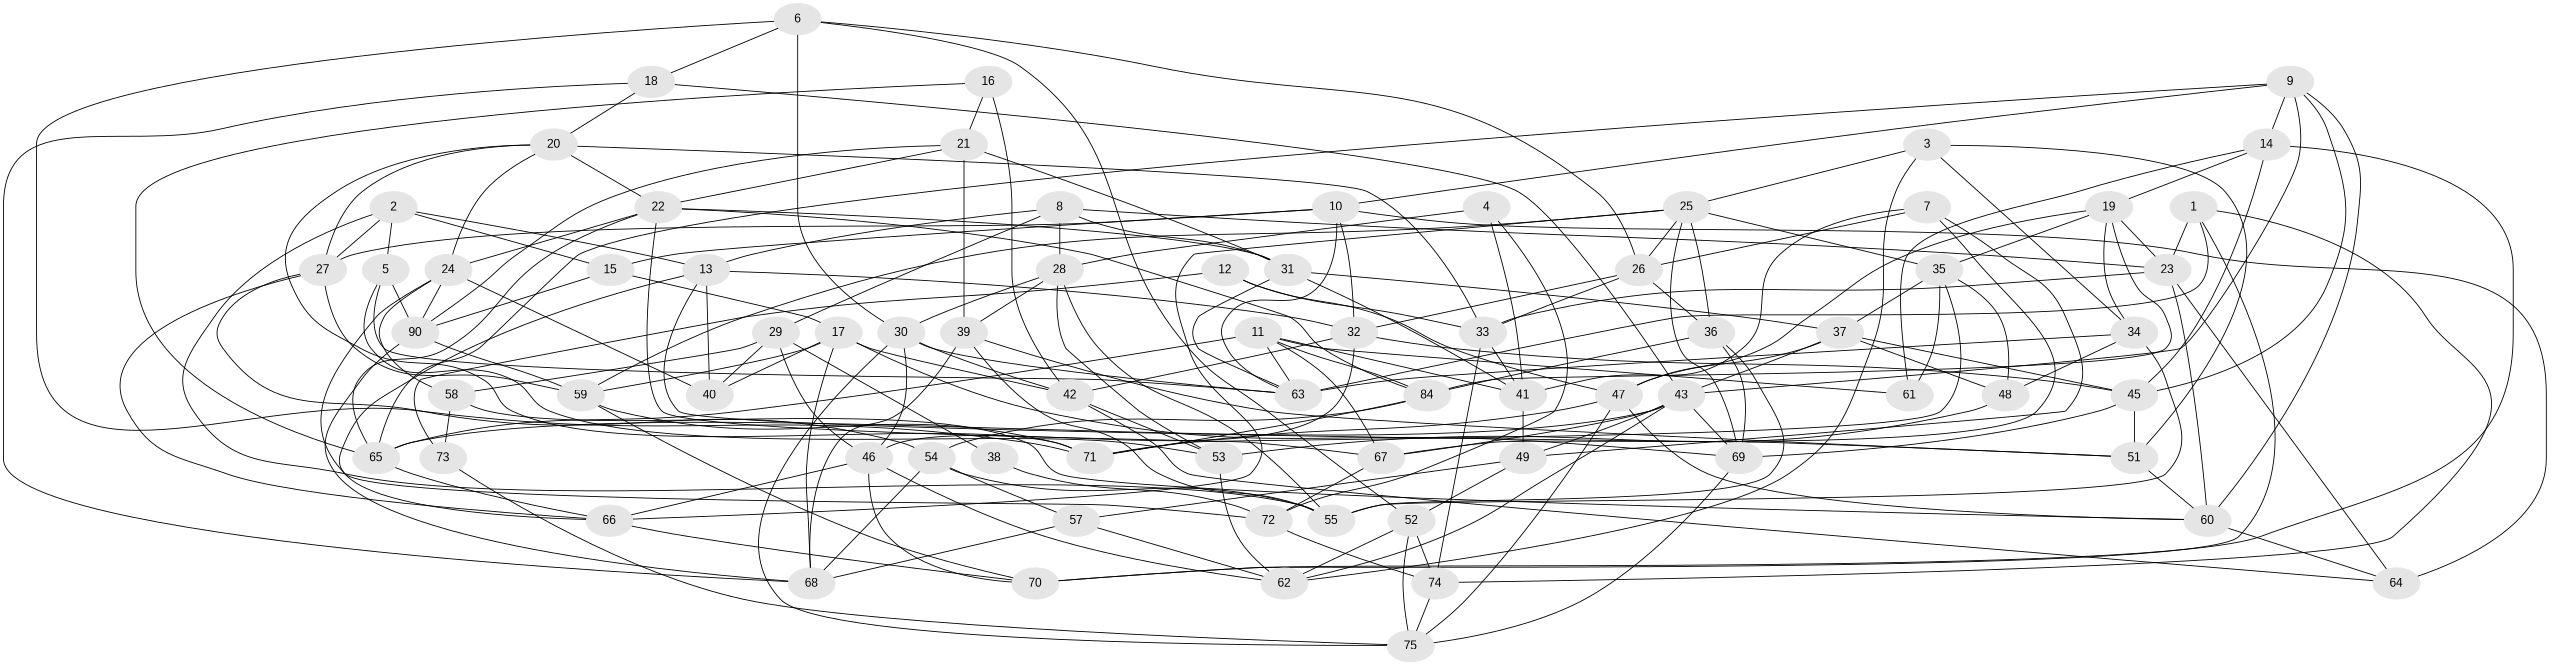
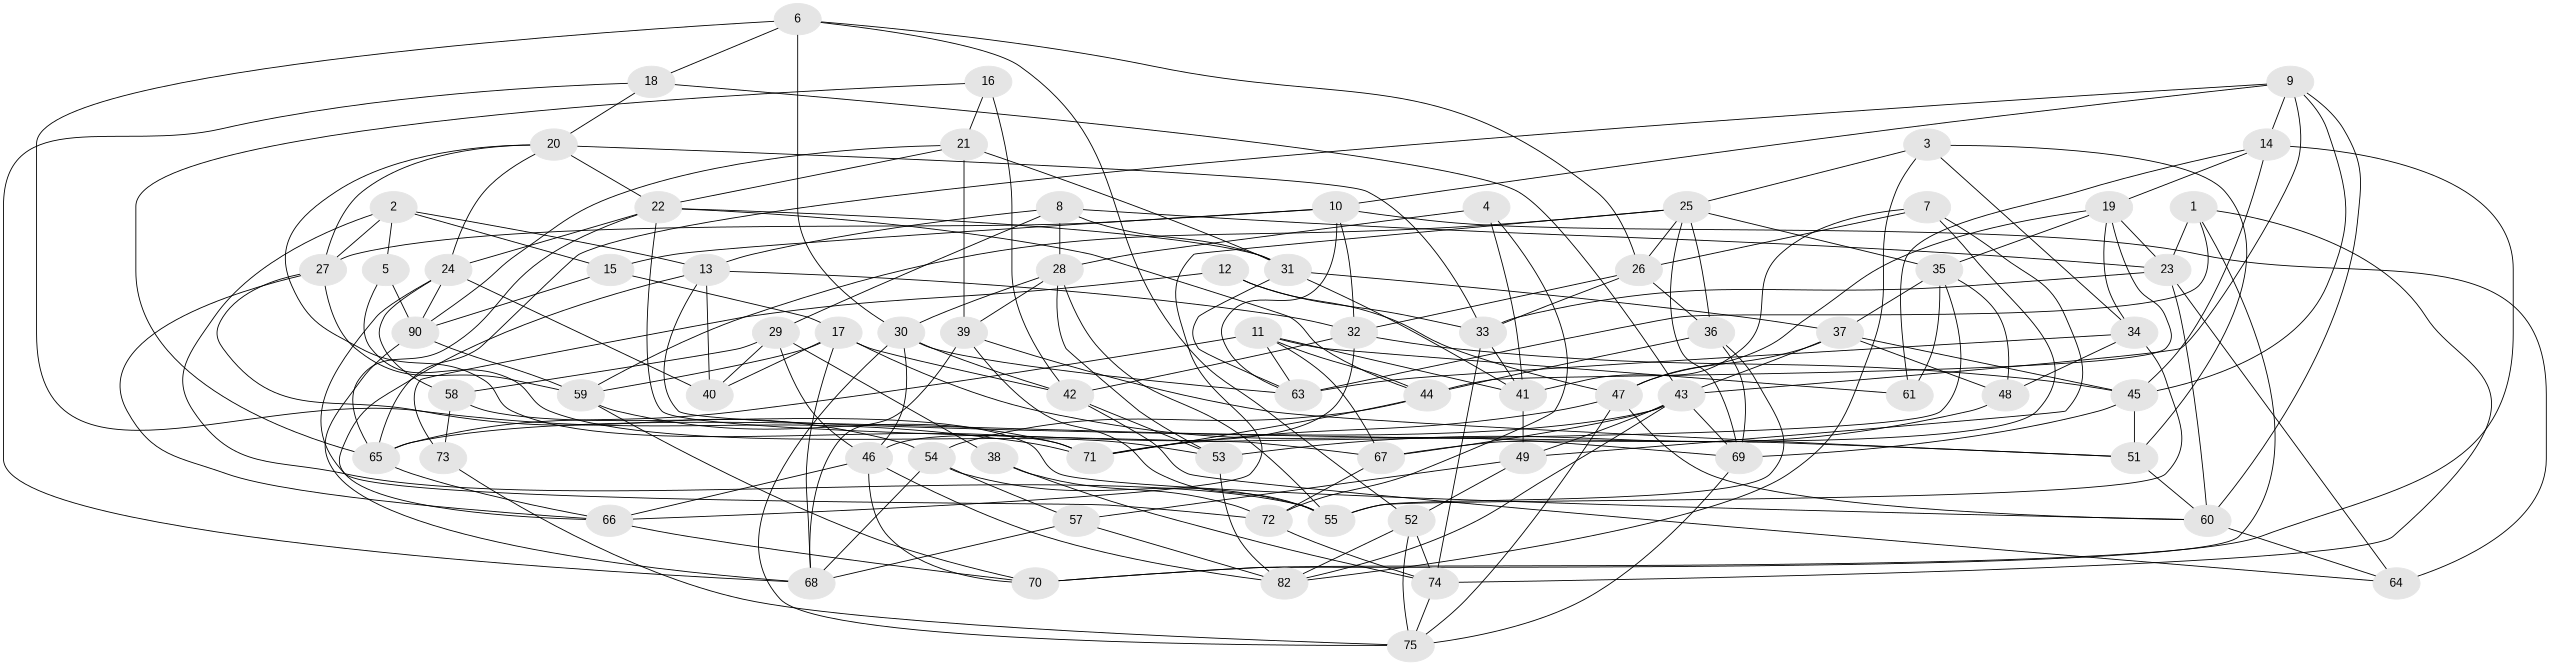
edge "5" -- "63": removed
node "84": label "84" -> "44"
edge "38" -- "74": added
node "62": label "62" -> "82"
